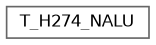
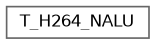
node "T_H274_NALU": label "T_H274_NALU" -> "T_H264_NALU"
